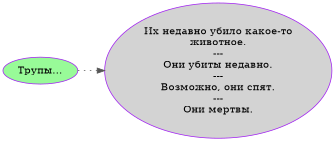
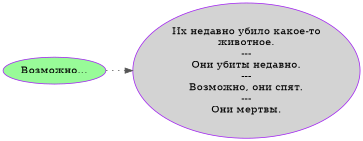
node "Трупы...": label "Трупы..." -> "Возможно..."
